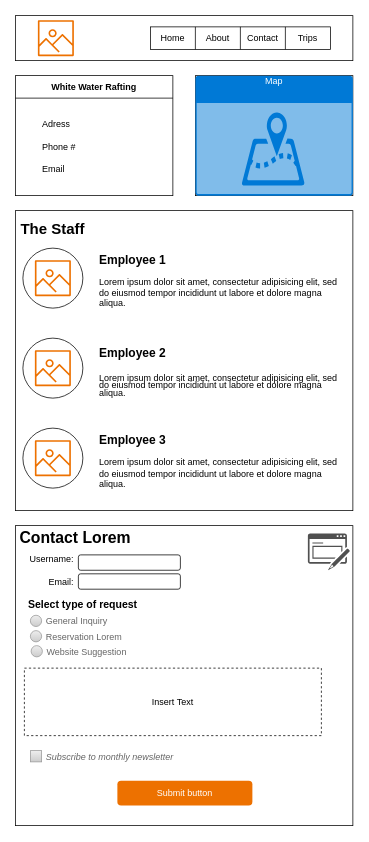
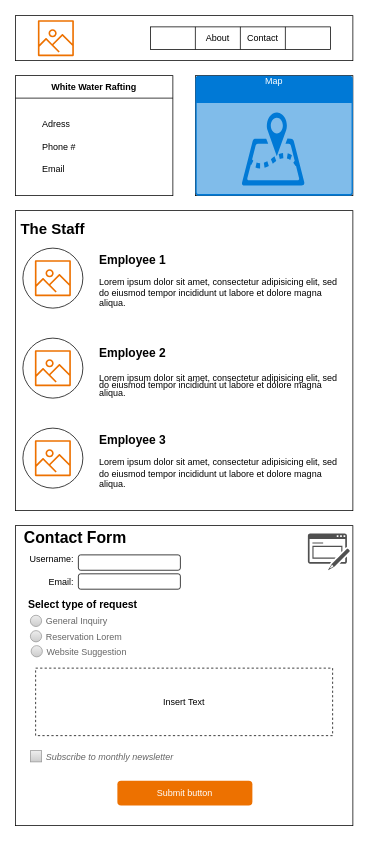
node "Home": removed
node "Trips": removed
node "Contact Lorem": label "Contact Lorem" -> "Contact Form"
node "Insert Text": moved (173, 702) -> (184, 702)
